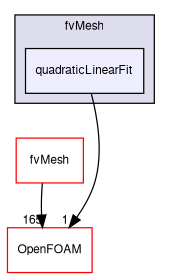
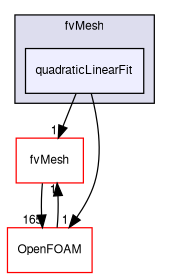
edge "quadraticLinearFit" -> "fvMesh": added
edge "OpenFOAM" -> "fvMesh": added
